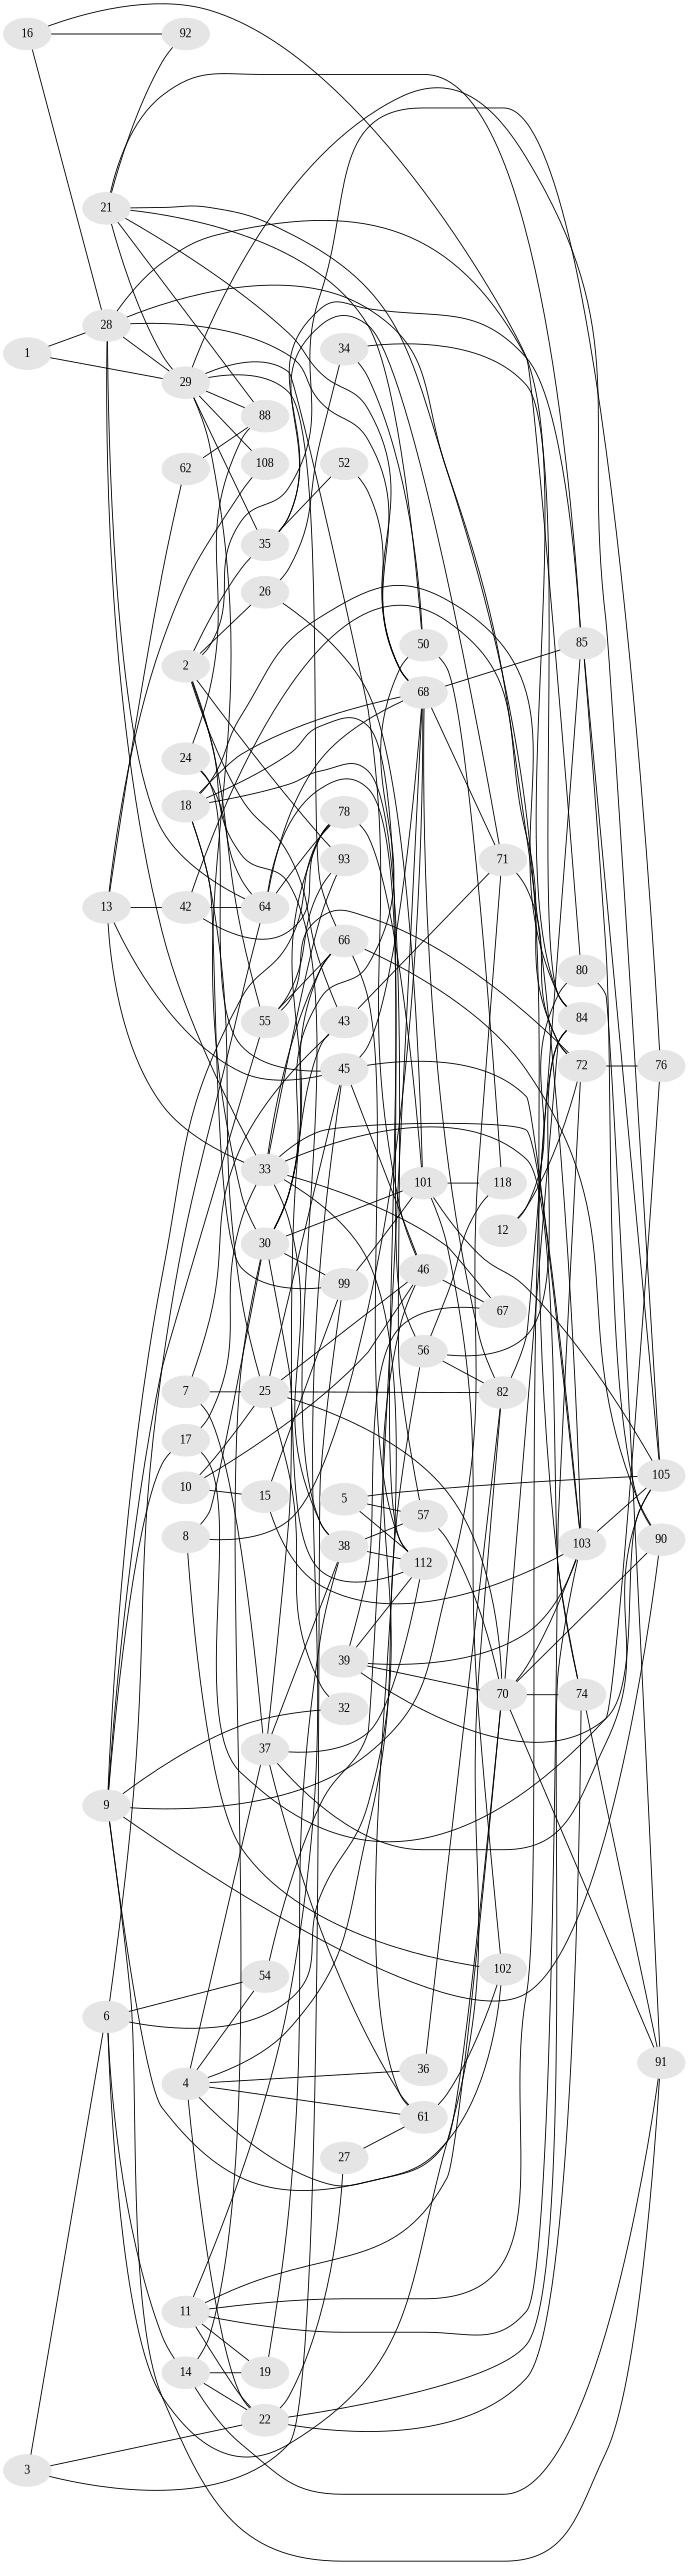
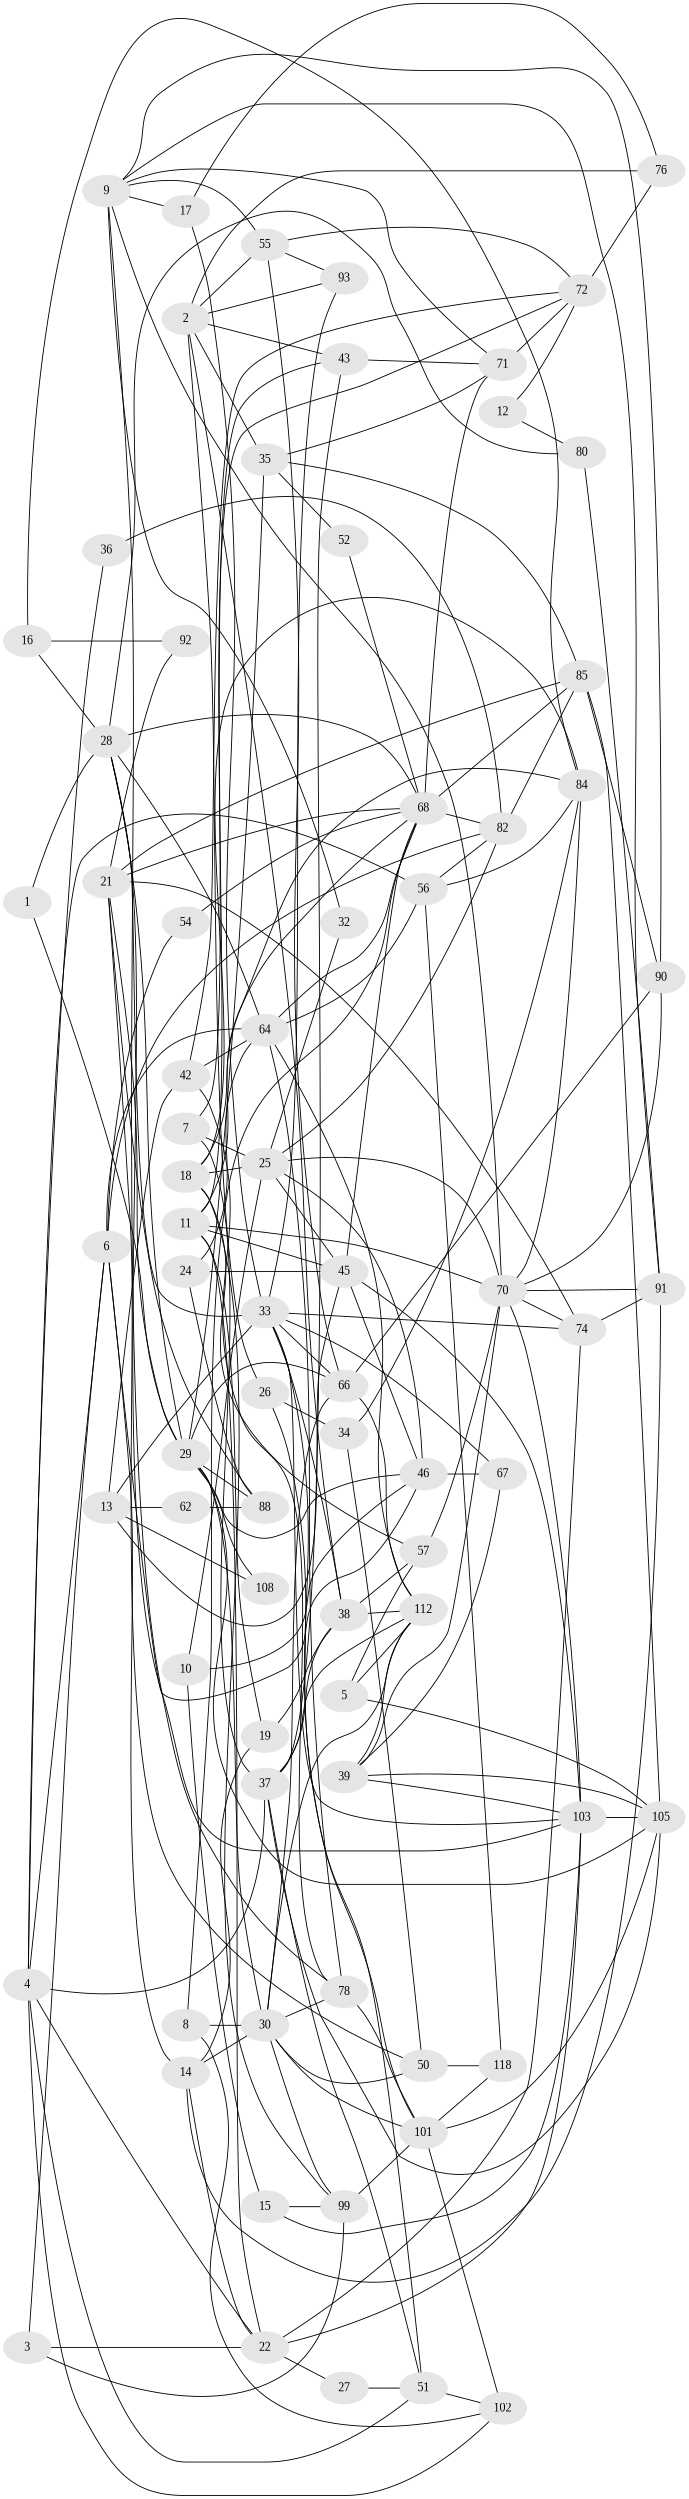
edge "18" -- "56": now "64" -- "56"
edge "54" -- "4": now "6" -- "4"
node "61": label "61" -> "51"
